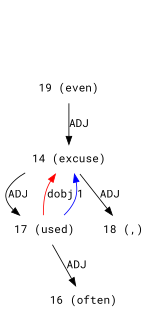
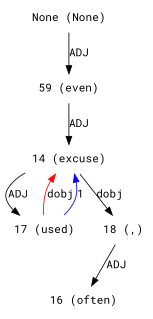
node "None (None)": added
node "19 (even)": label "19 (even)" -> "59 (even)"
edge "14 (excuse)" -> "18 (,)": label "ADJ" -> "dobj"
edge "17 (used)" -> "16 (often)": now "18 (,)" -> "16 (often)"
